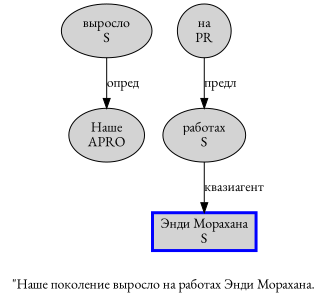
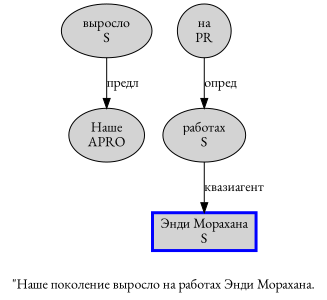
edge "выросло S" -> "Наше APRO": label "опред" -> "предл"
edge "на PR" -> "работах S": label "предл" -> "опред"
